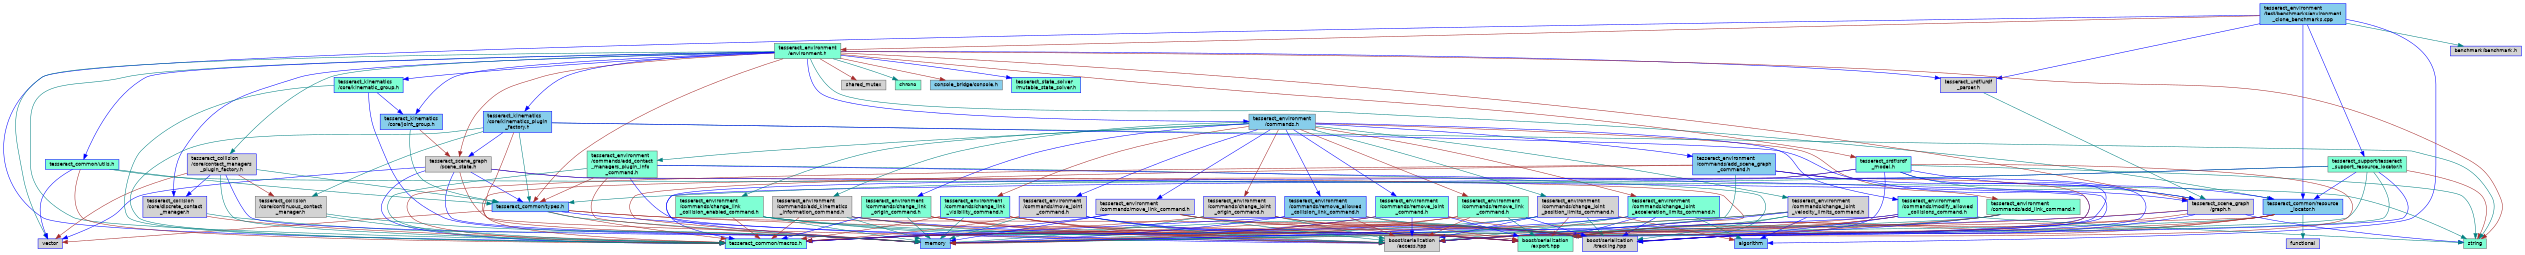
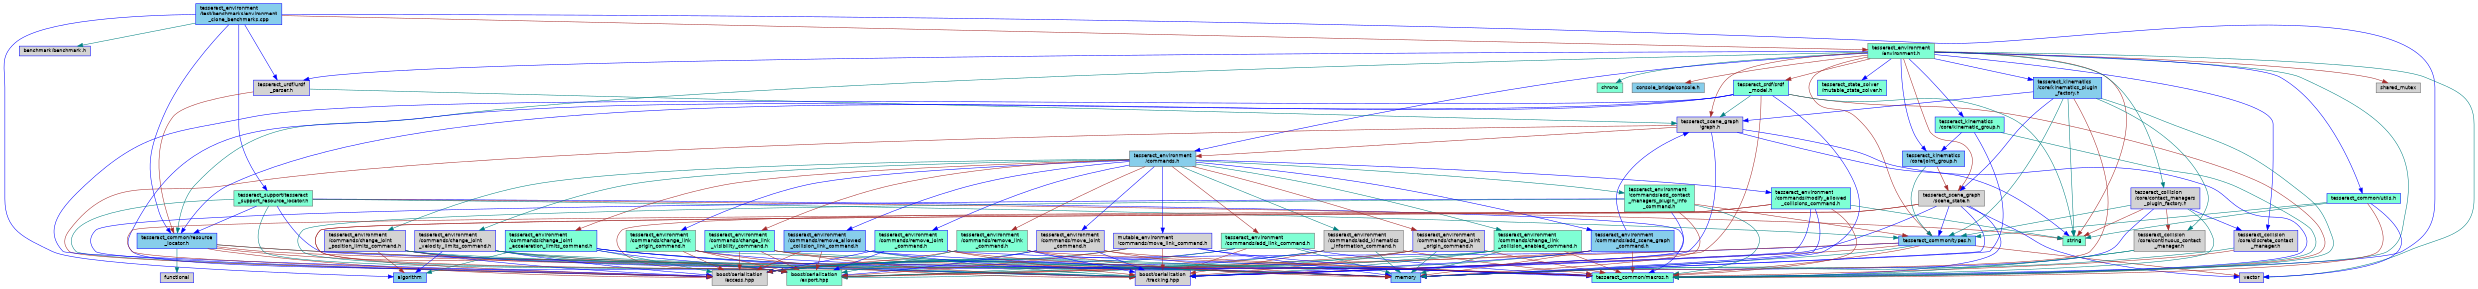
edge "tesseract_urdf/urdf _parser.h" -> "tesseract_common/resource _locator.h": added
edge "tesseract_collision /core/contact_managers _plugin_factory.h" -> "vector": now "tesseract_collision /core/contact_managers _plugin_factory.h" -> "string"
node "tesseract_environment /commands/move_link_command.h": label "tesseract_environment /commands/move_link_command.h" -> "mutable_environment /commands/move_link_command.h"
edge "tesseract_scene_graph /graph.h" -> "boost/serialization /export.hpp": now "tesseract_scene_graph /graph.h" -> "tesseract_environment /commands.h"
edge "tesseract_environment /commands/move_joint _command.h" -> "memory": color teal -> brown
edge "tesseract_environment /commands/add_link_command.h" -> "tesseract_common/macros.h": added
